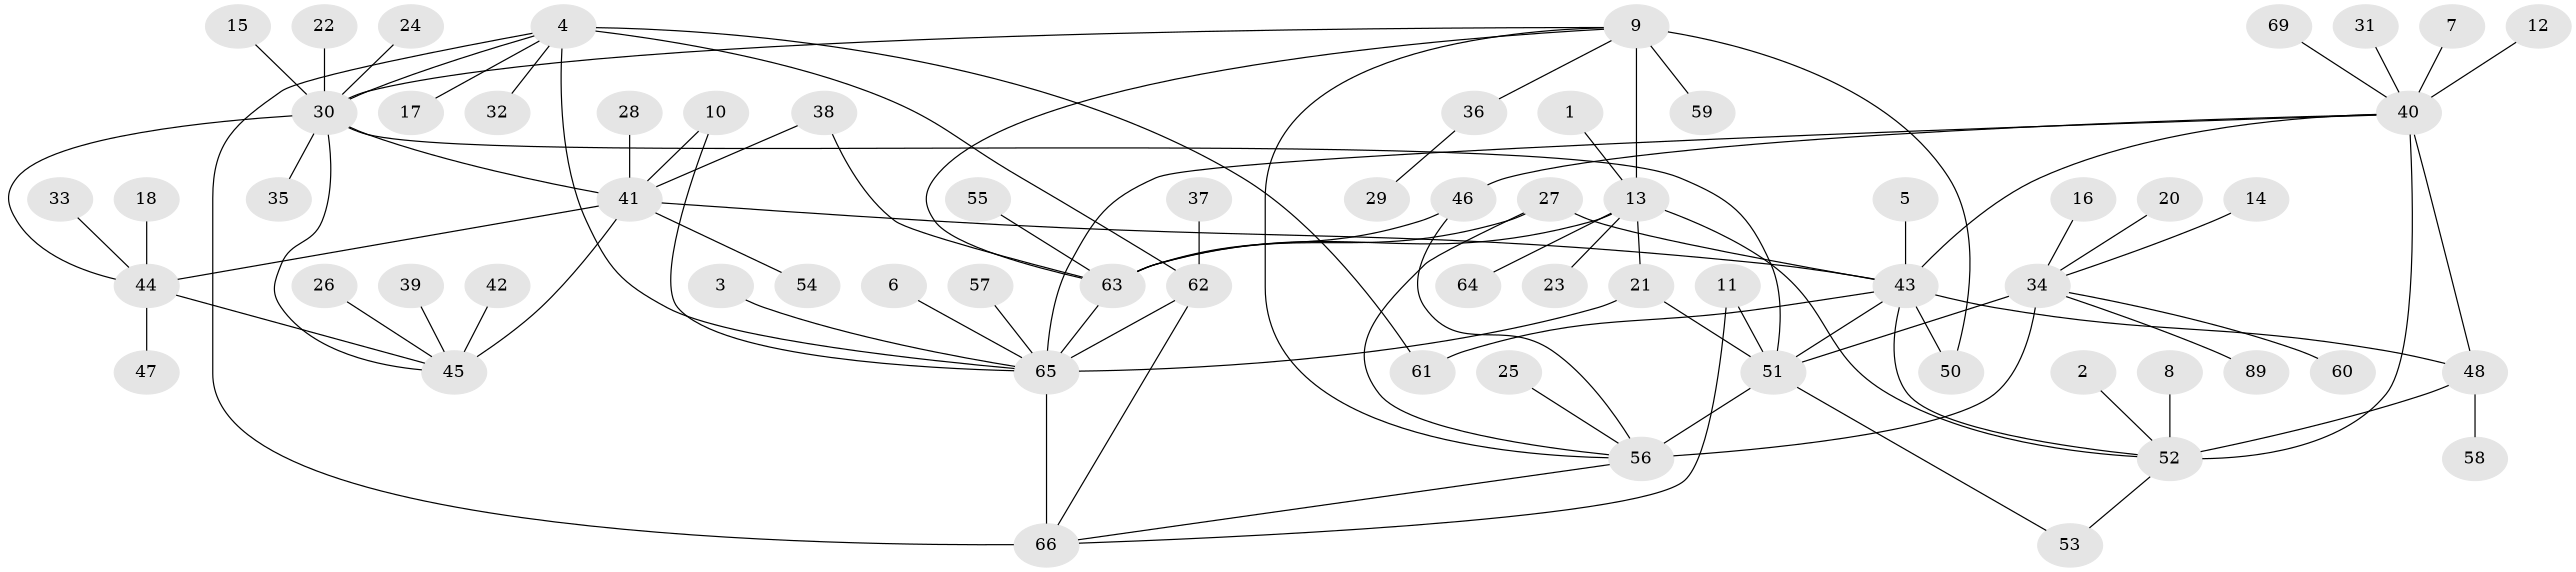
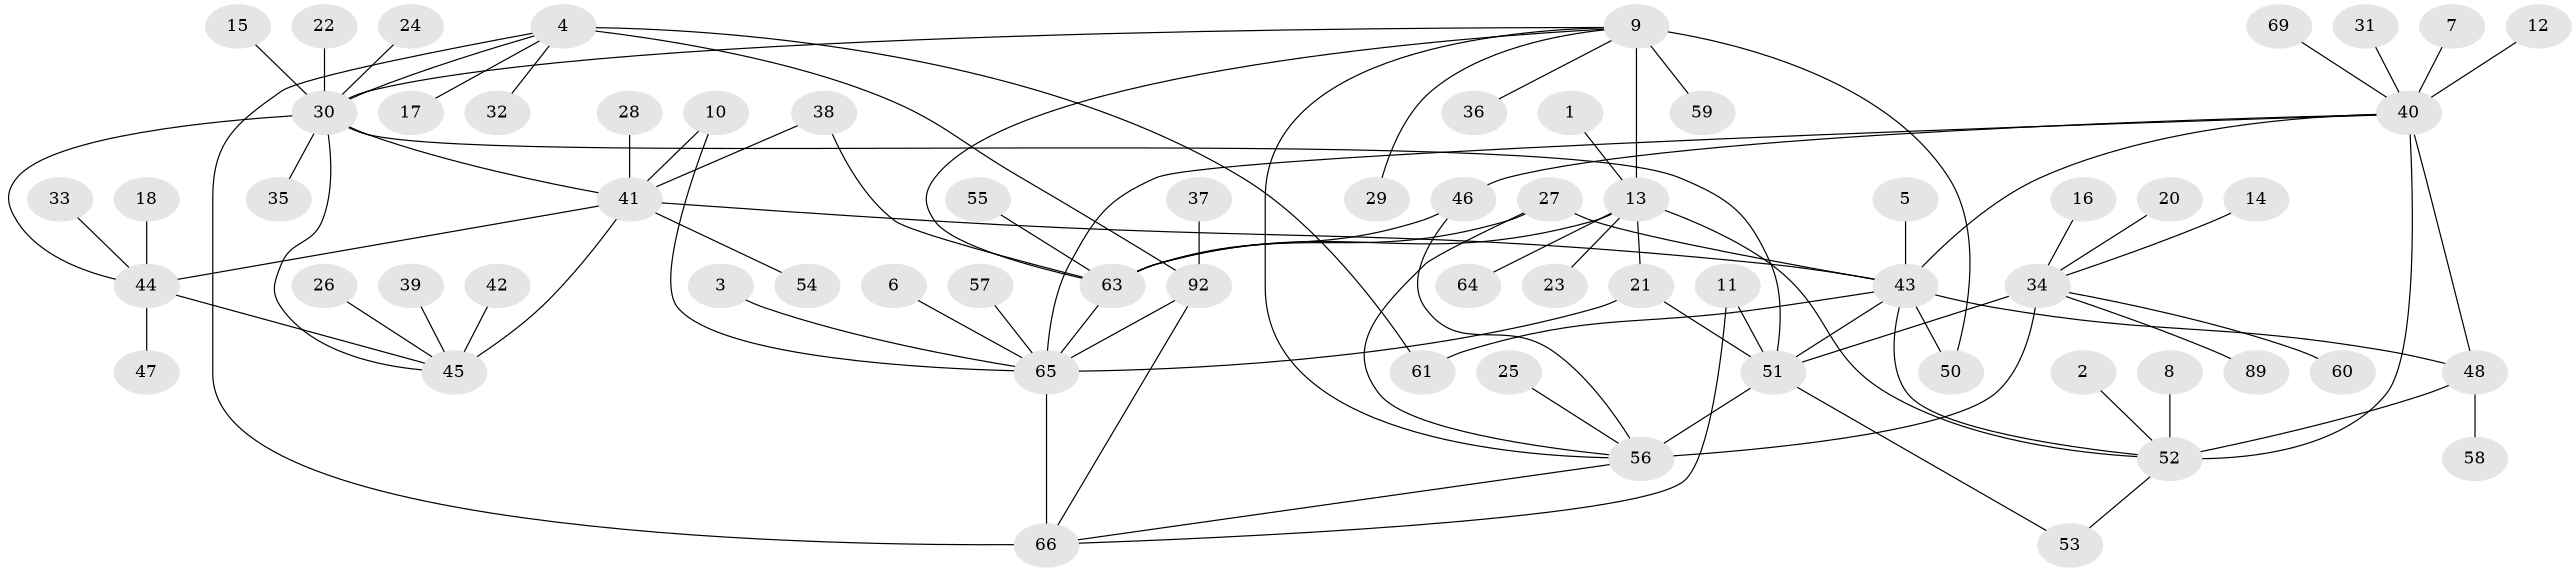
edge "36" -- "29": now "9" -- "29"
node "62": label "62" -> "92"
edge "4" -- "65": removed
